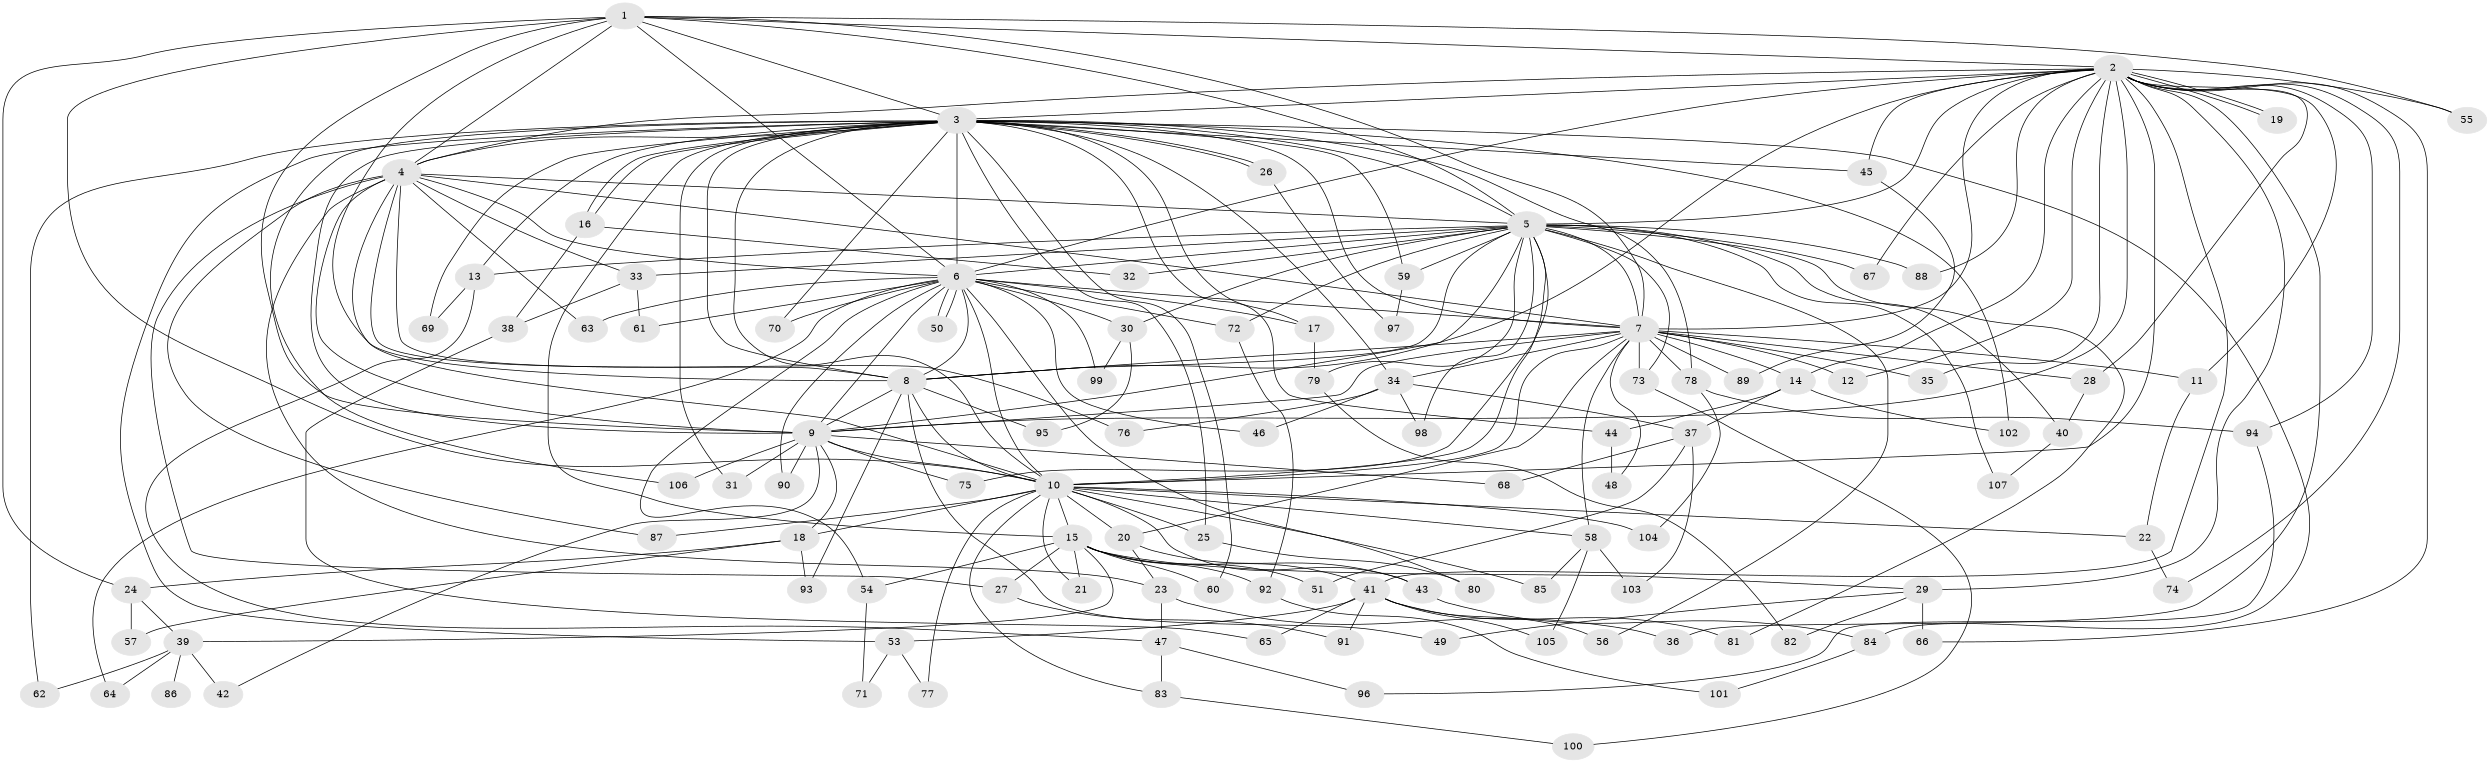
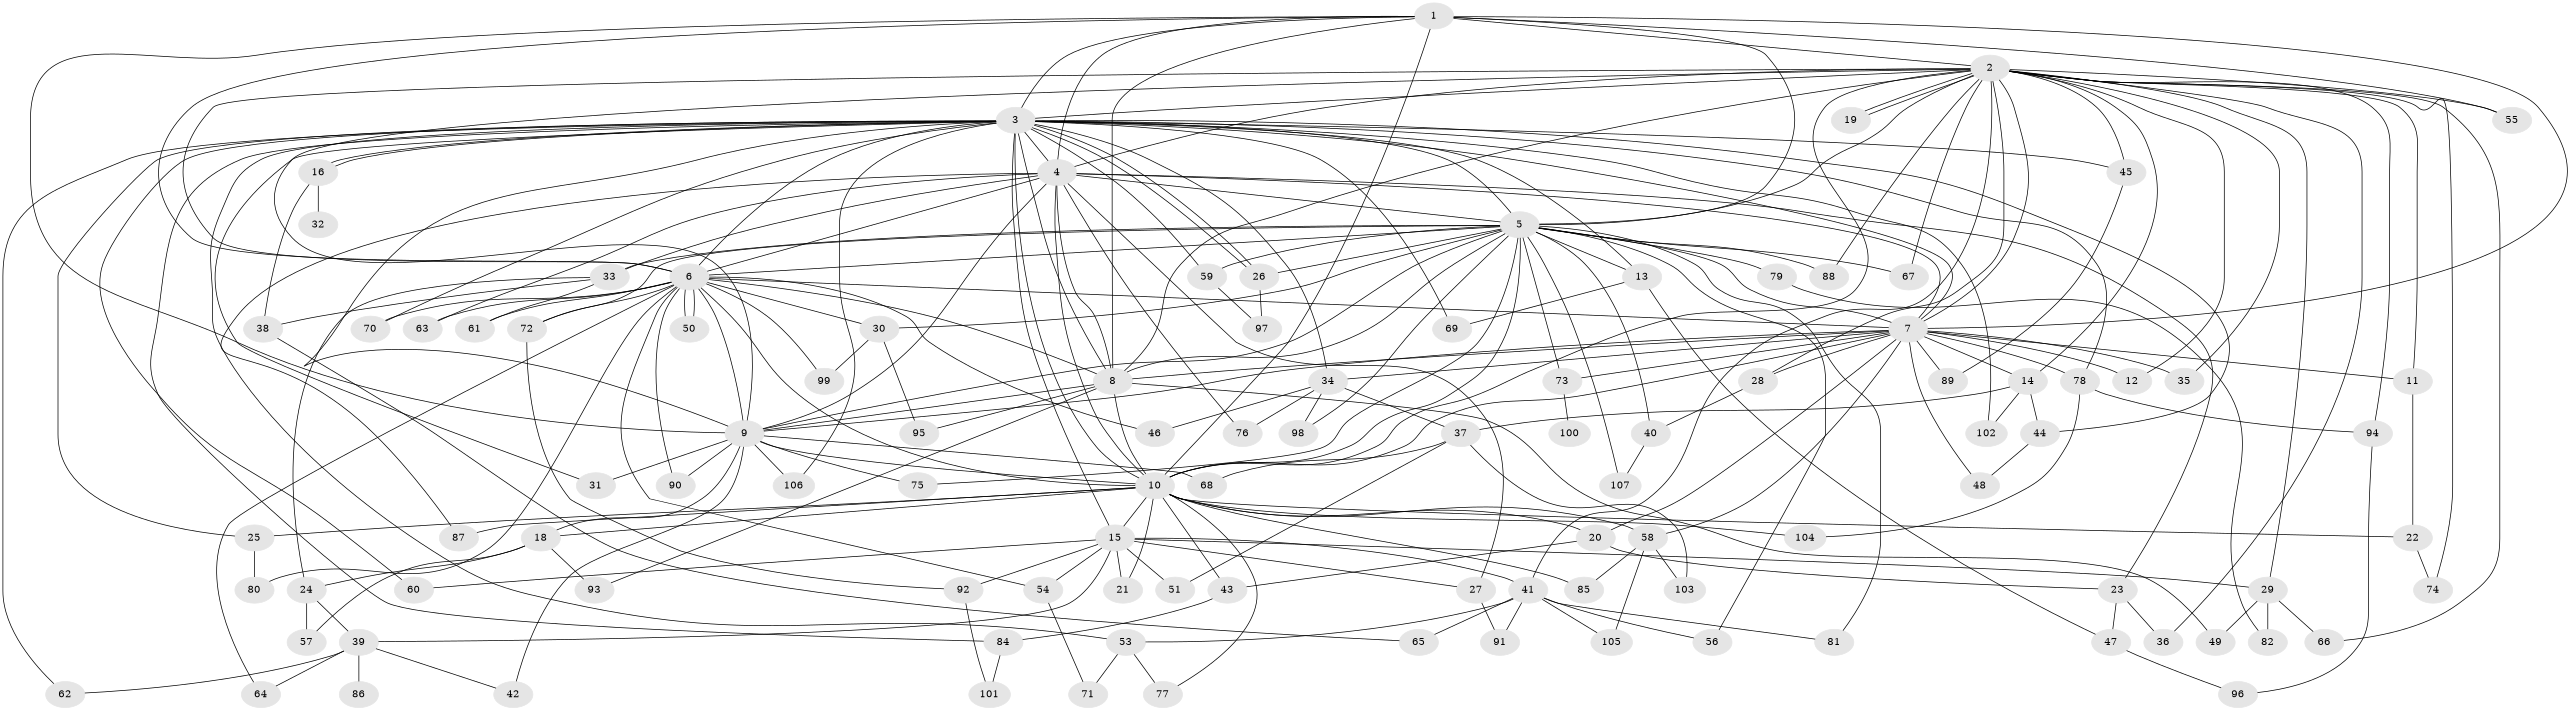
edge "1" -- "24": now "33" -- "24"
edge "5" -- "32": now "5" -- "26"
node "17": removed
node "83": removed
